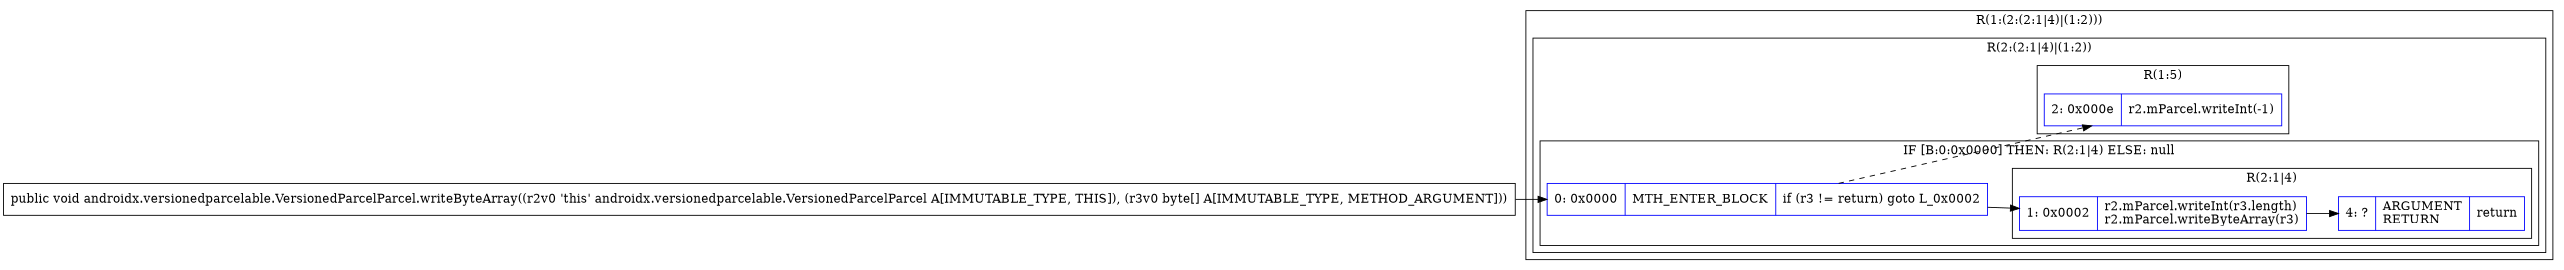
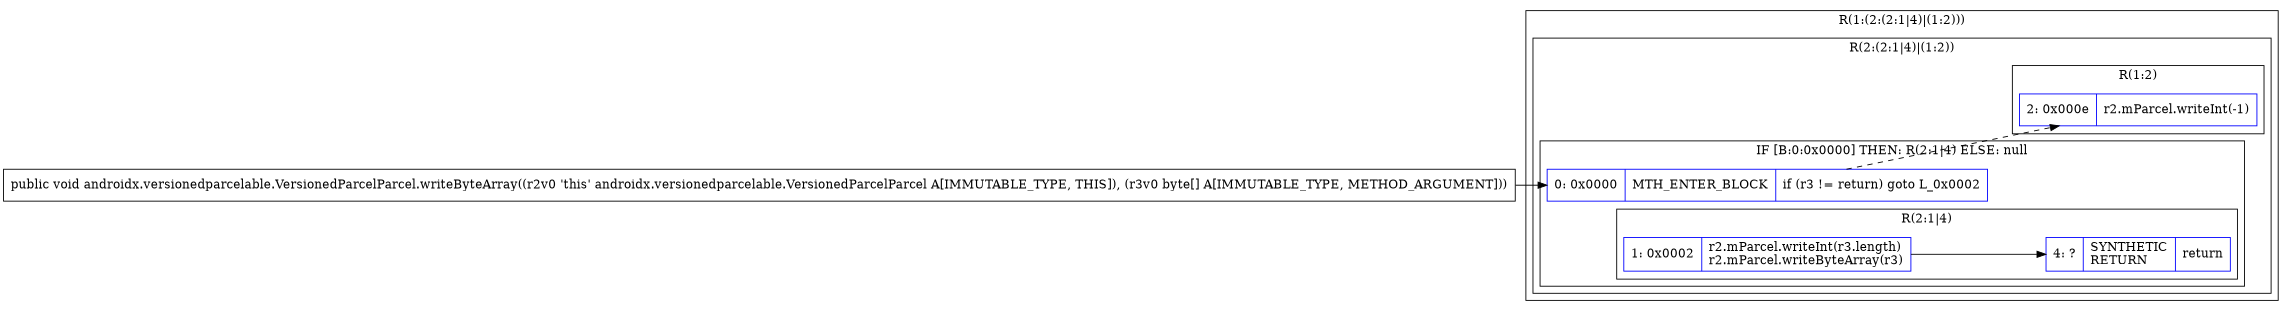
cluster "R(1:5)": label "R(1:5)" -> "R(1:2)"
node "4: ?": text "ARGUMENT" -> "SYNTHETIC"
edge "0: 0x0000" -> "1: 0x0002": removed
